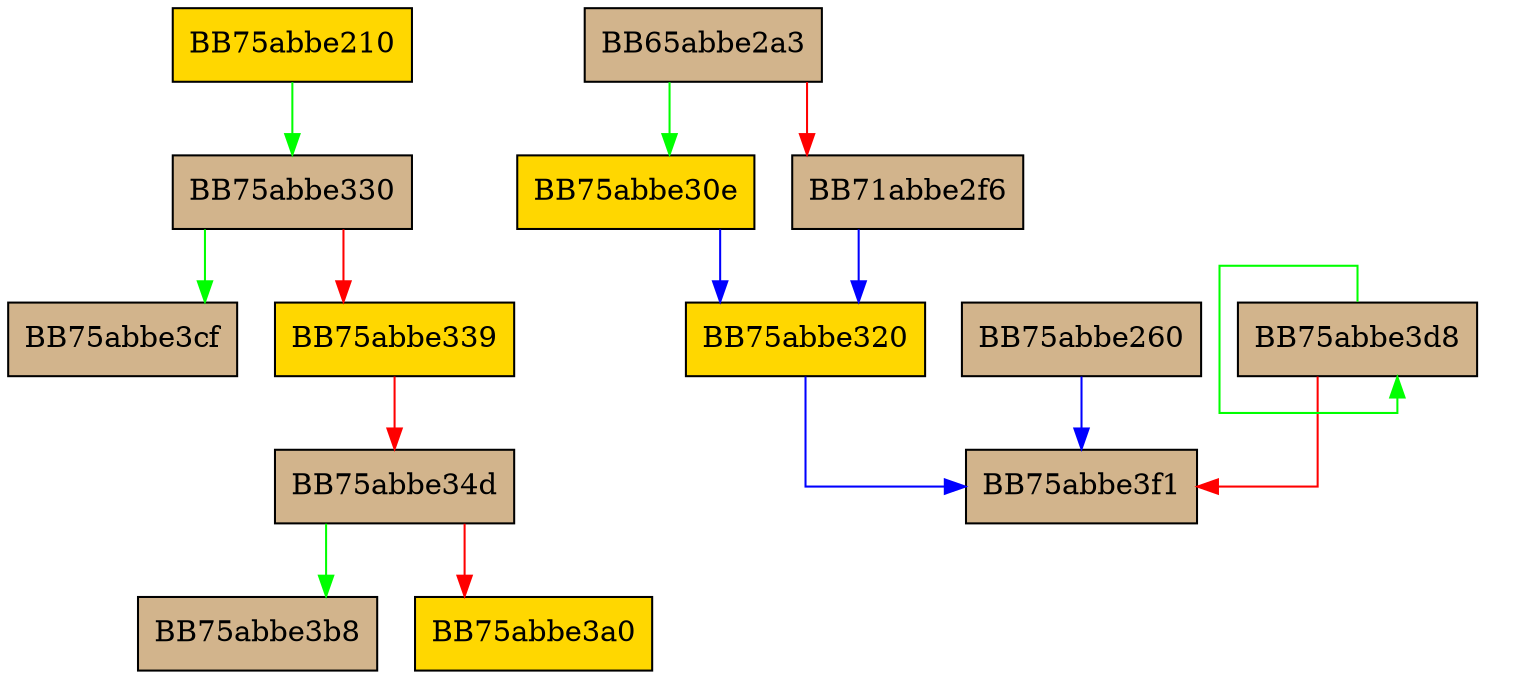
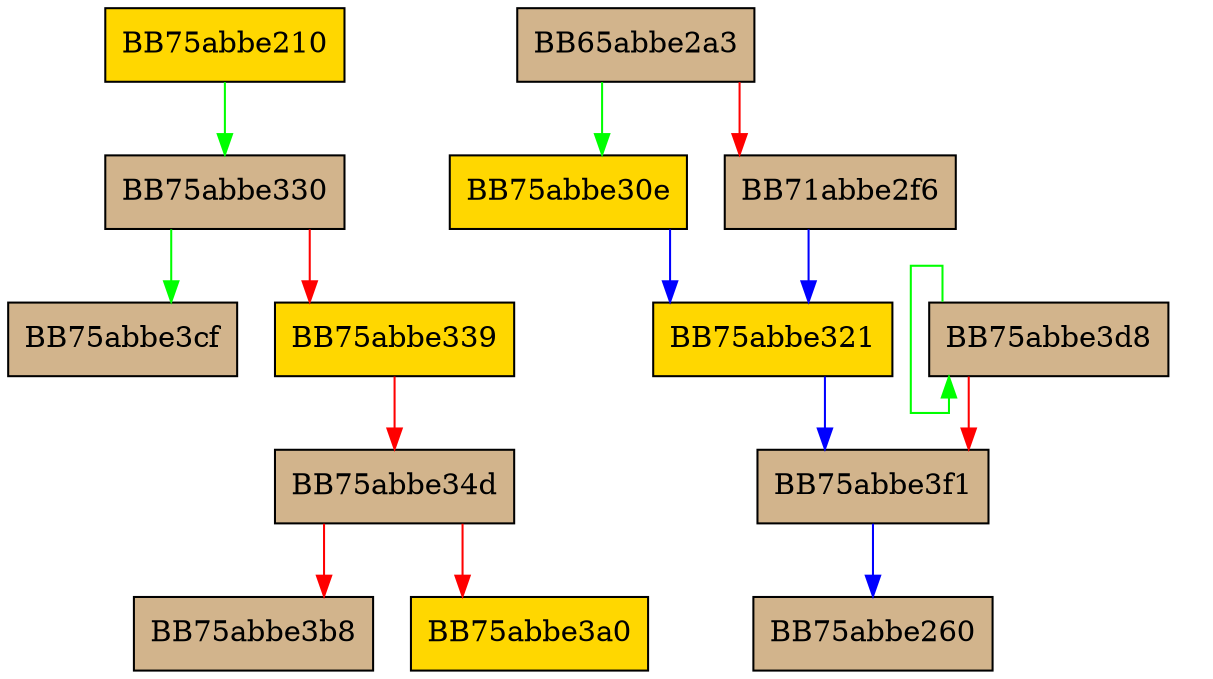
node "BB75abbe320": label "BB75abbe320" -> "BB75abbe321"
edge "BB75abbe260" -> "BB75abbe3f1": reversed
edge "BB75abbe34d" -> "BB75abbe3b8": color green -> red
